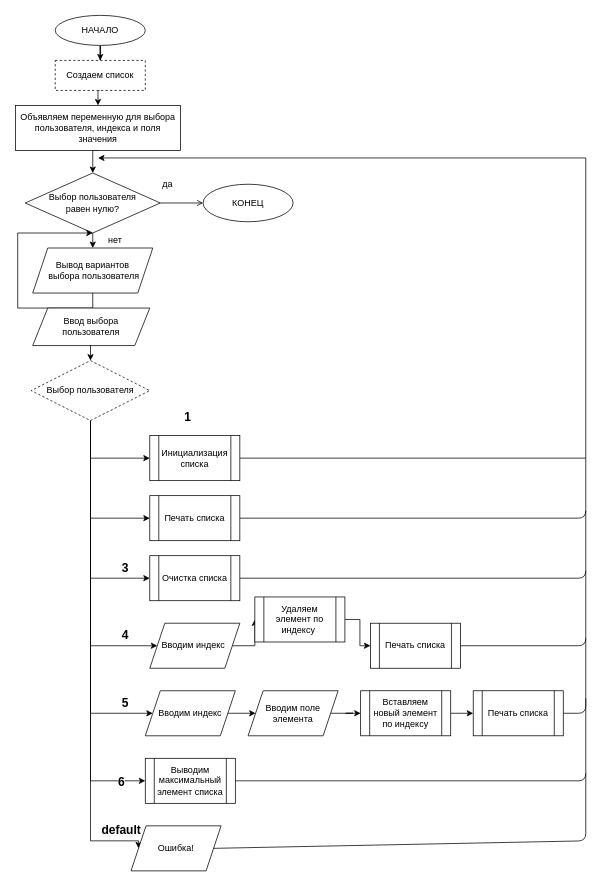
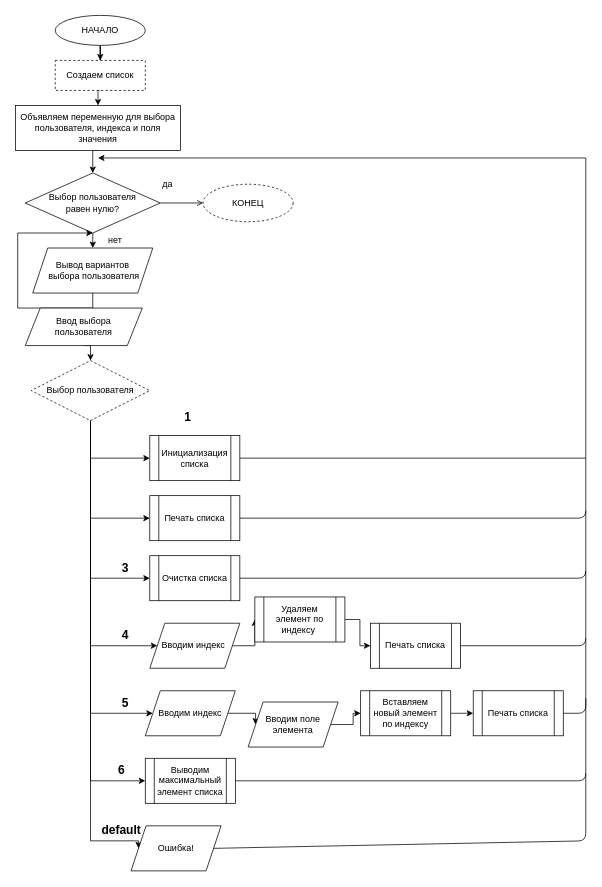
node "КОНЕЦ": style solid -> dashed
node "Ввод выбора пользователя": moved (91, 327) -> (84, 327)
node "Вводим поле элемента": moved (293, 713) -> (293, 724)
node "6": moved (128, 780) -> (128, 769)
